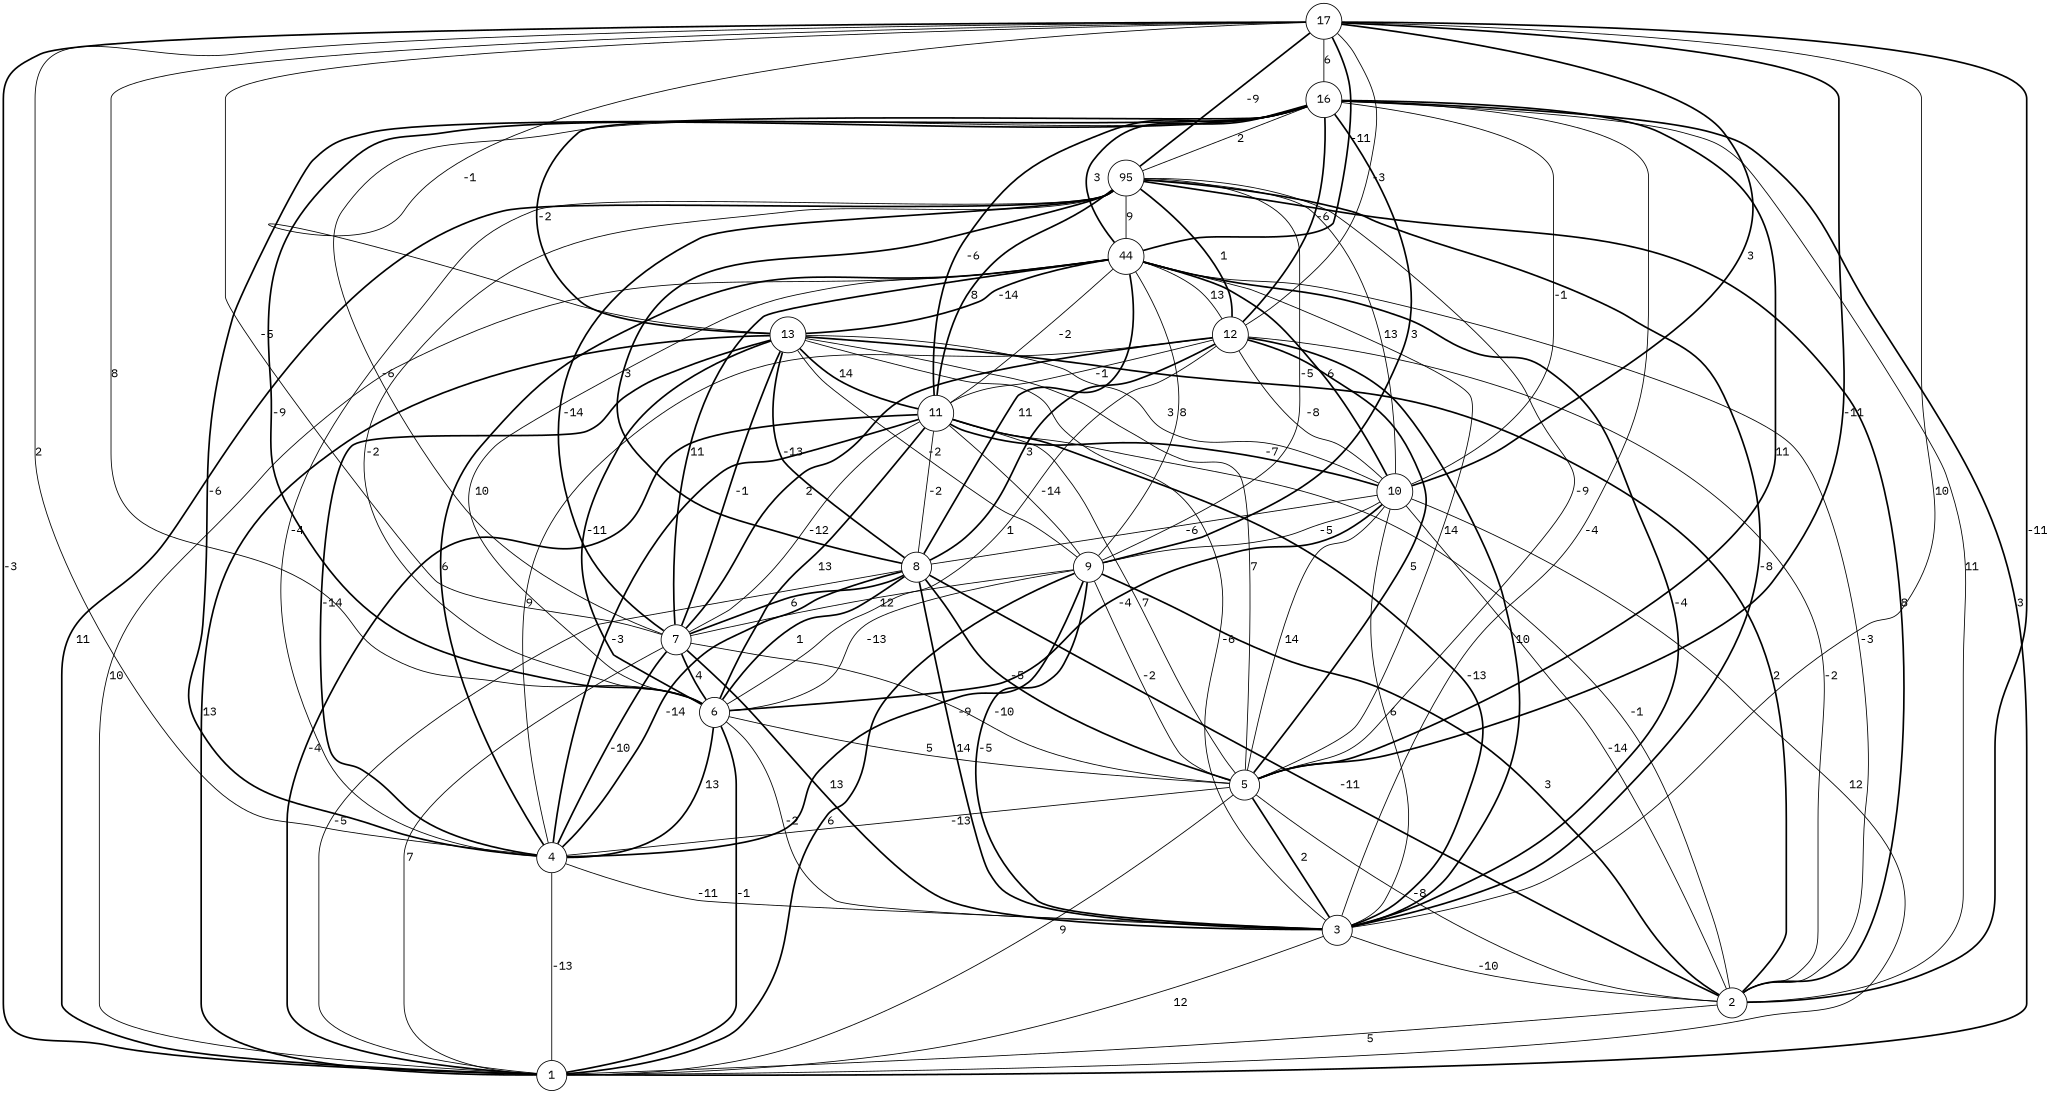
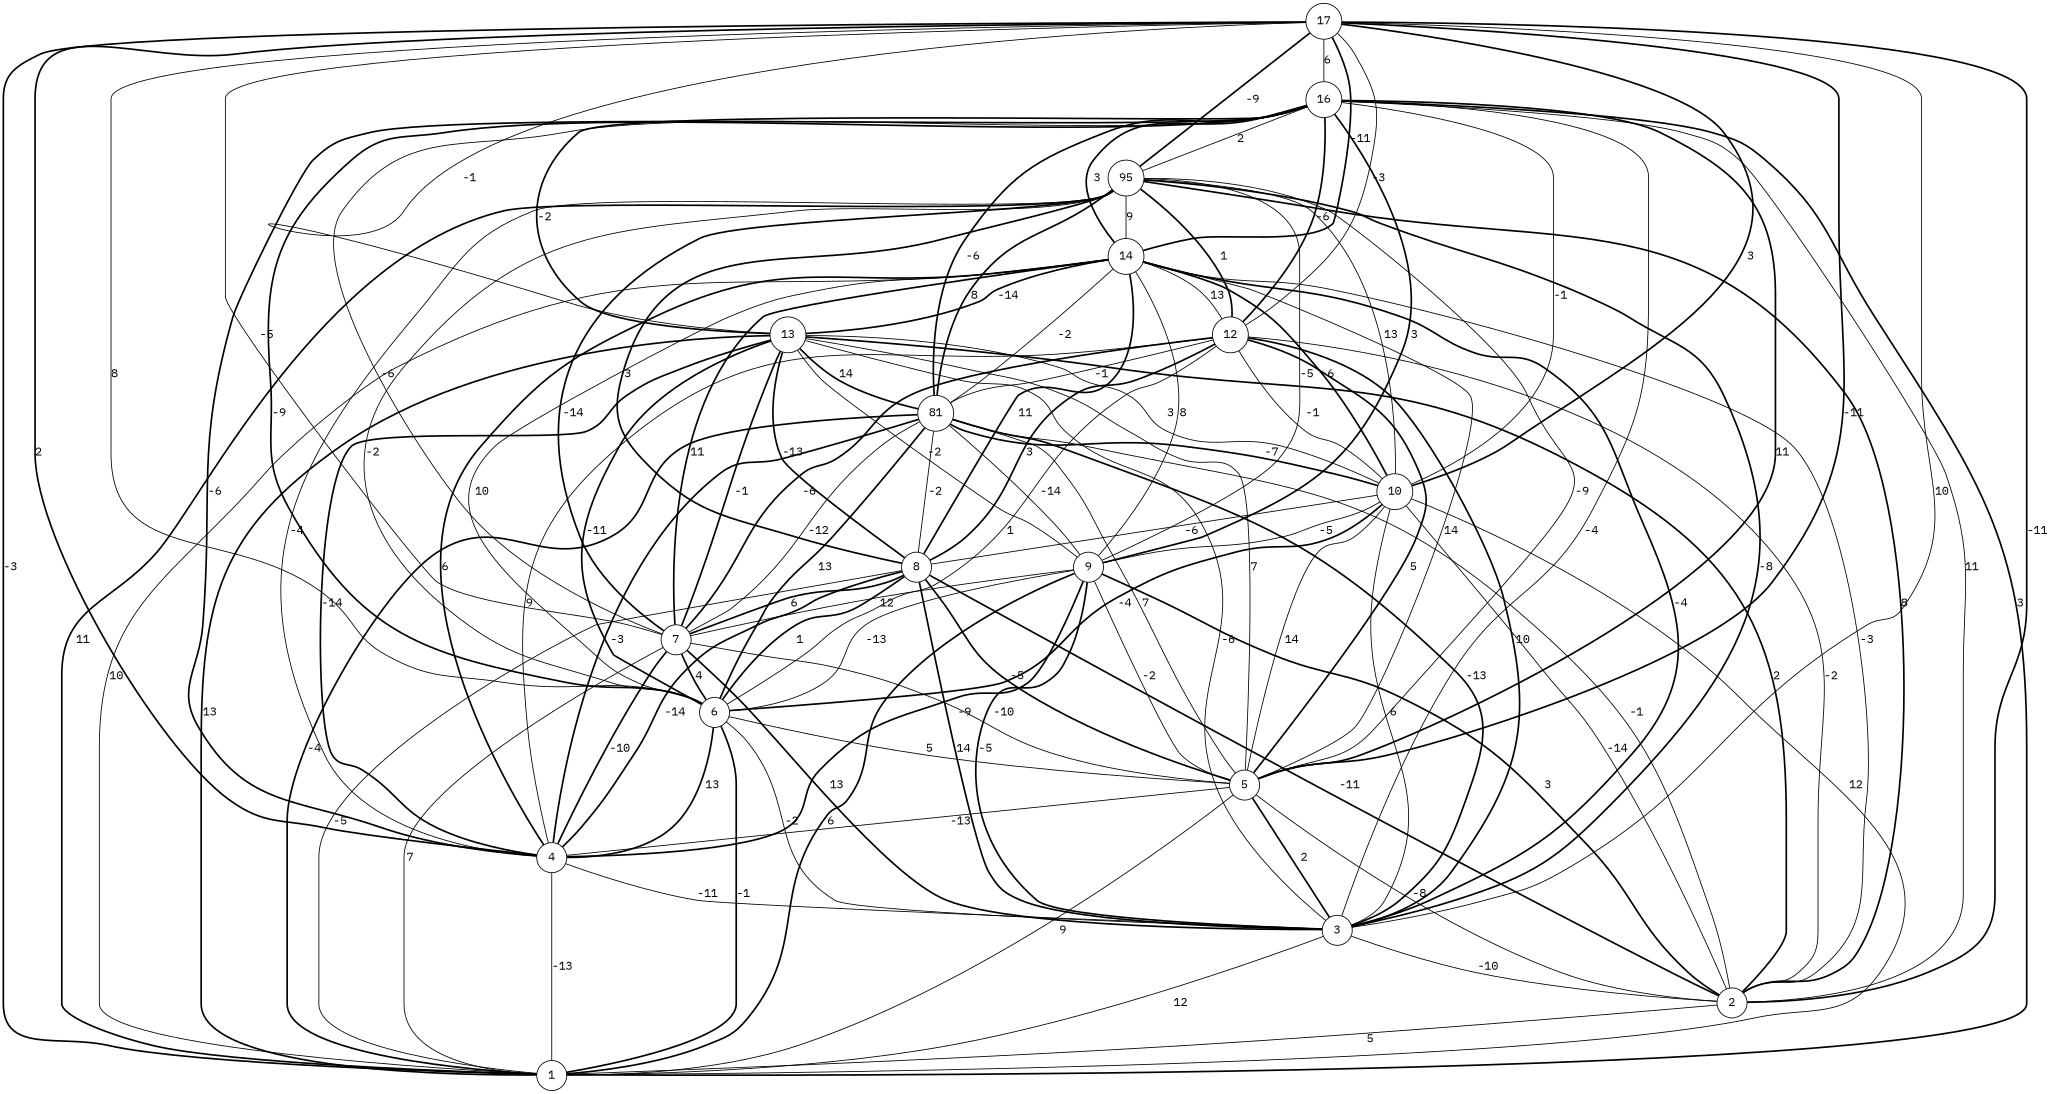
edge "17" -- "4": style solid -> bold
node "44": label "44" -> "14"
node "11": label "11" -> "81"
edge "12" -- "10": label "-8" -> "-1"
edge "12" -- "7": label "2" -> "-6"
